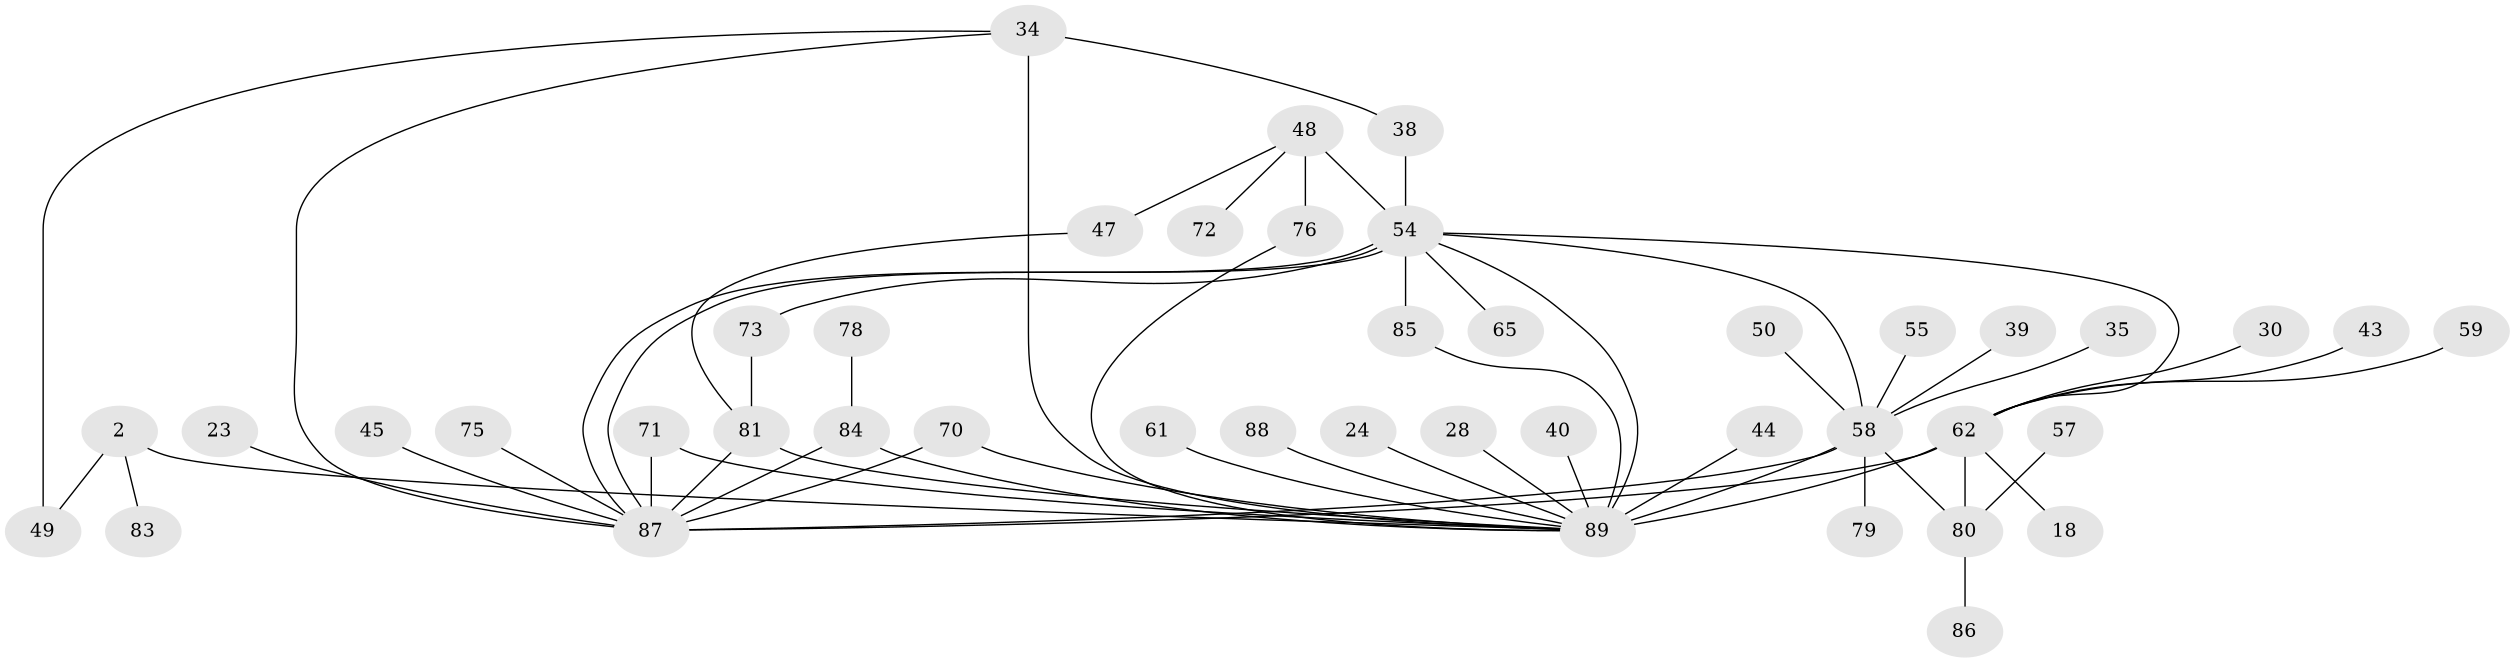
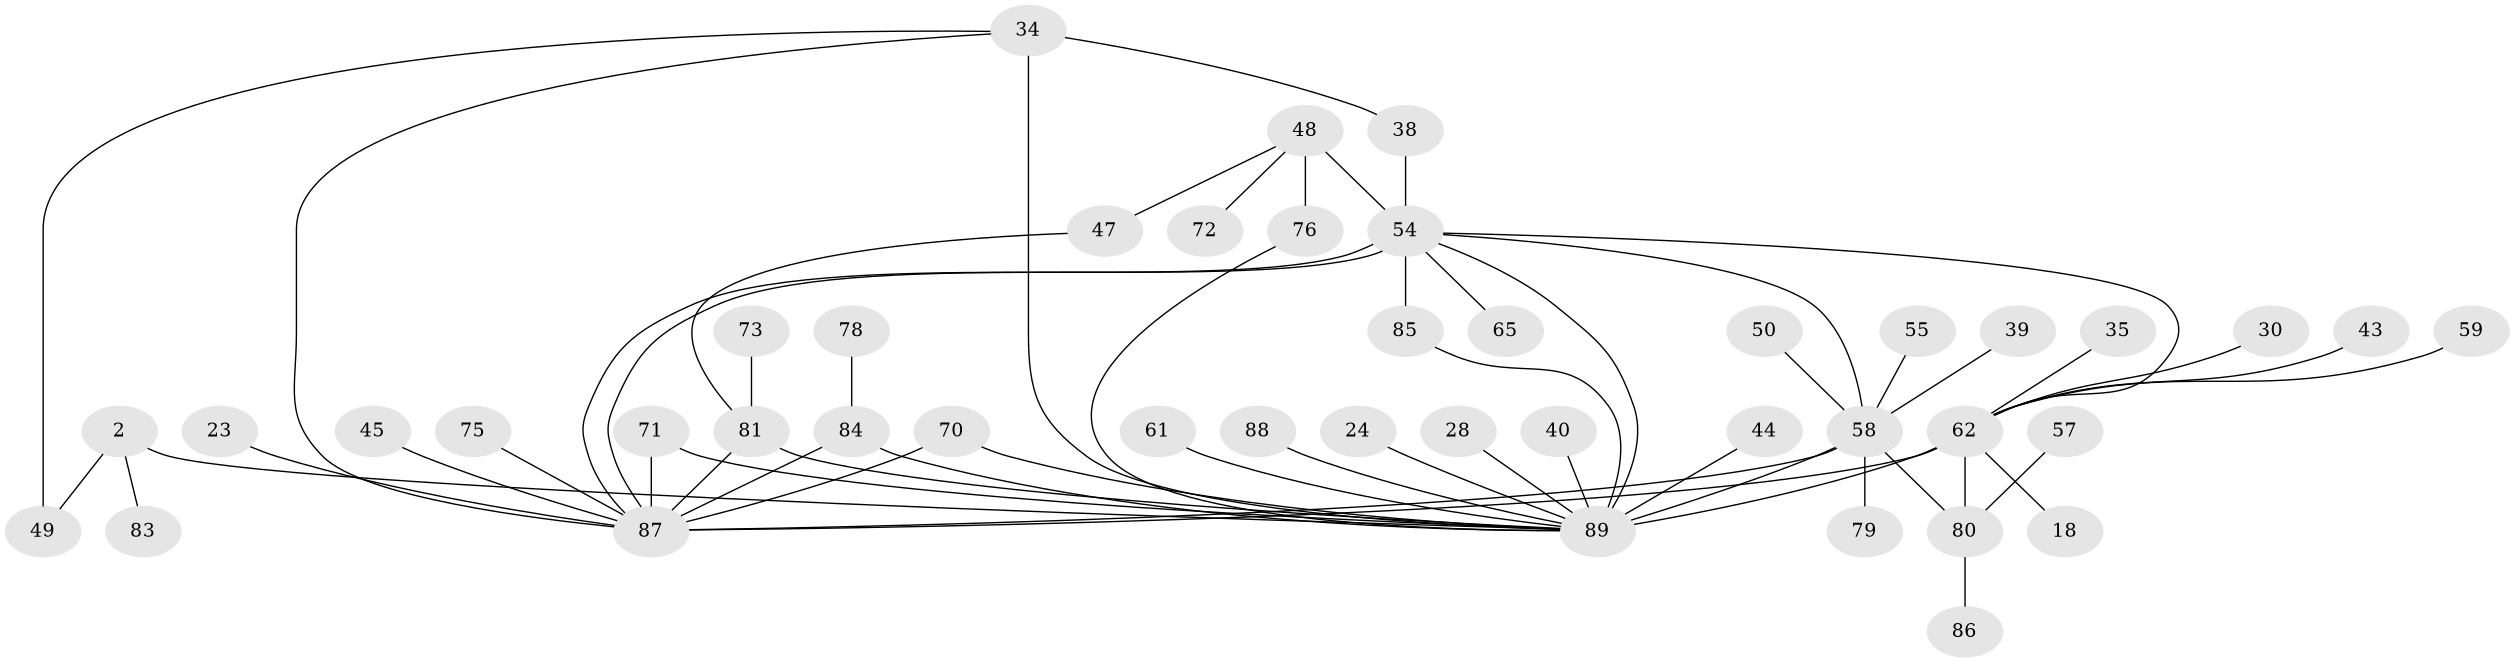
edge "54" -- "73": removed
edge "35" -- "58": now "35" -- "62"
